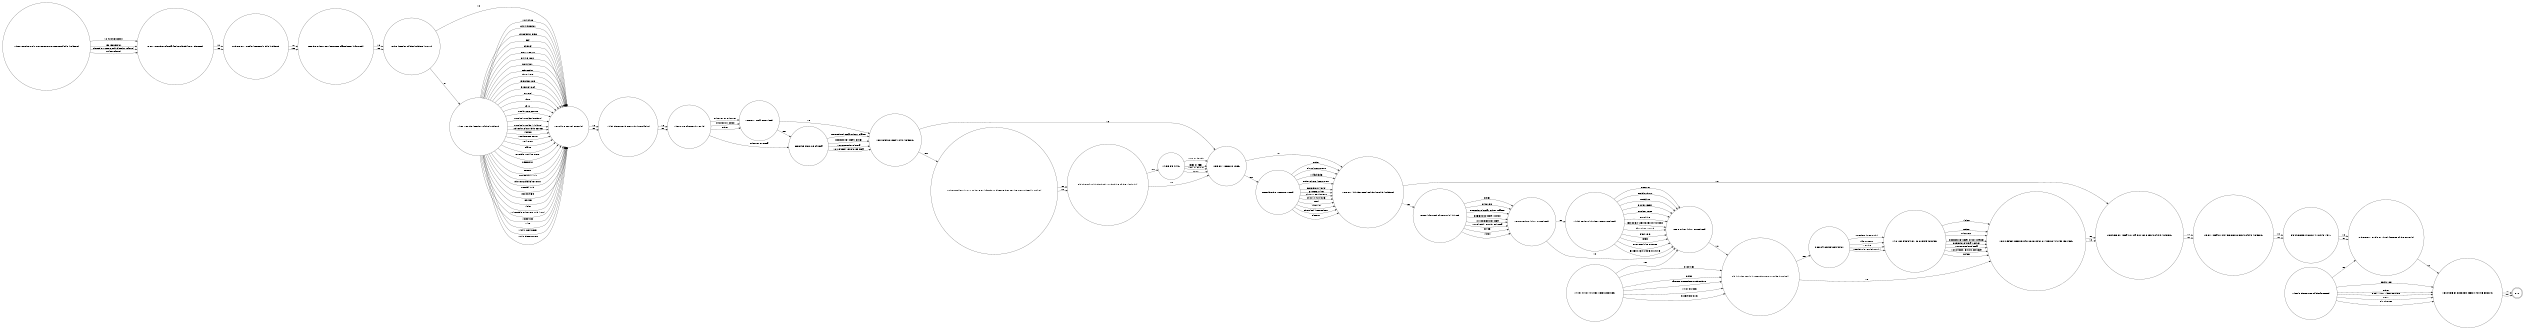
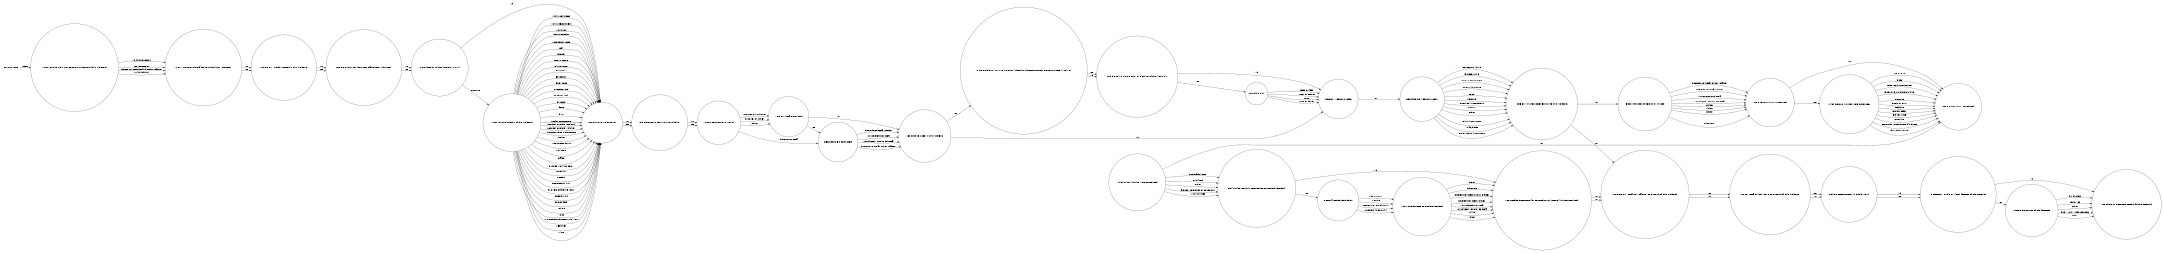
node "START_NODE": added
edge "Is the location of the incident known?" -> "What was the location of the incident?": label "Yes" -> "Fracture"
node "Which the assault occur during a fight?": label "Which the assault occur during a fight?" -> "Did the assault occur during a fight?"
edge "Were any weapons used?" -> "Were any injuries received during this incident?": removed, label "No"
node "Where did it hit?": label "Where did it hit?" -> "Did did it hit?"
node "Who was disciplinary to outside hospital?": label "Who was disciplinary to outside hospital?" -> "Who was admitted to outside hospital?"
edge "Was a minor injury sustained?" -> "Did injuries result in attendance to outside hospital?": removed, label "No"
edge "What is the source of the footage?" -> "Is there any audio or visual footage of the assault?": reversed
node "END": removed
